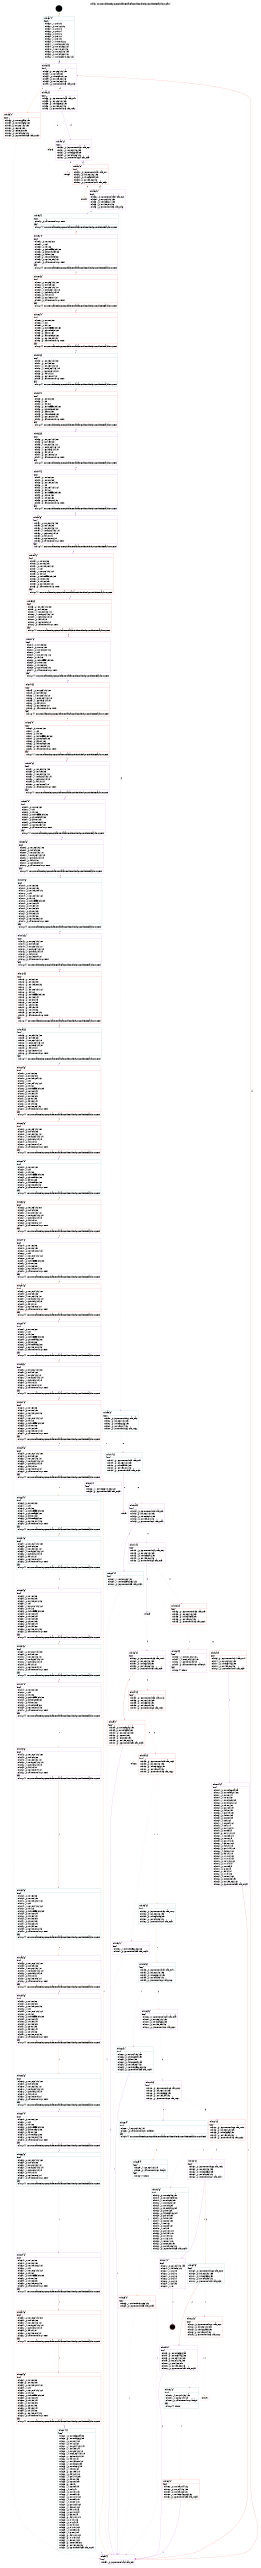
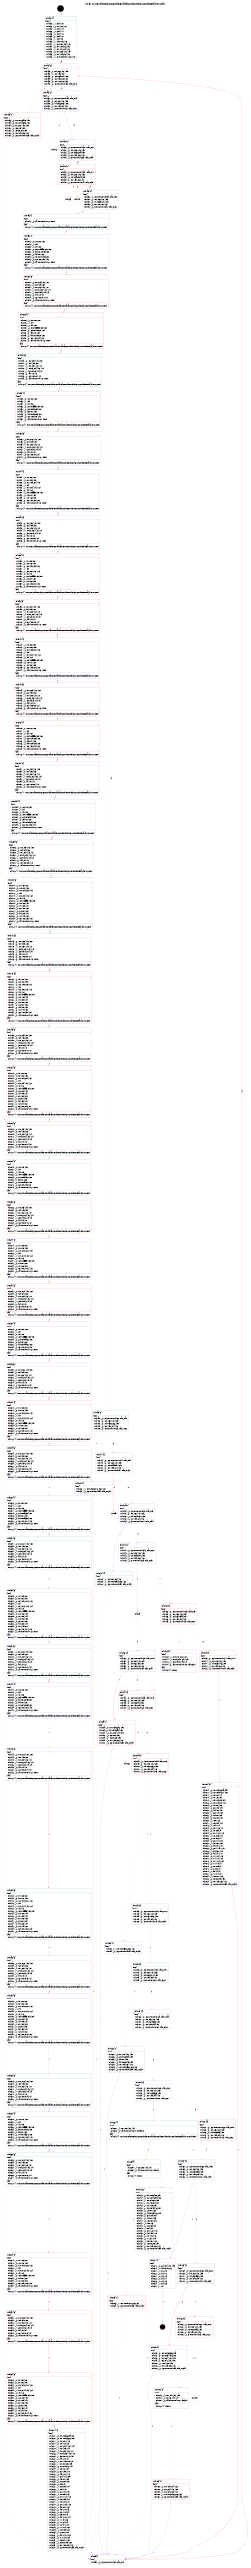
edge "0x401abc [22]" -> "0x40285a": now "0x401ad2 [22]" -> "0x40285a"
